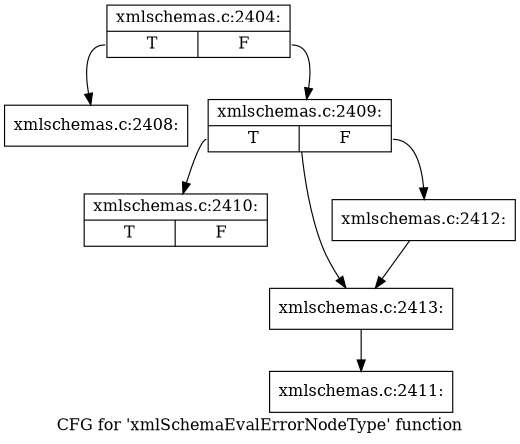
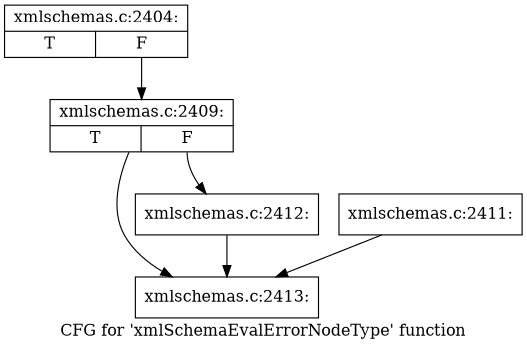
node "xmlschemas.c:2408:": removed
node "xmlschemas.c:2410:": removed
edge "xmlschemas.c:2413:" -> "xmlschemas.c:2411:": reversed
